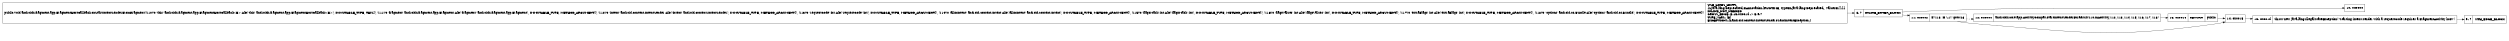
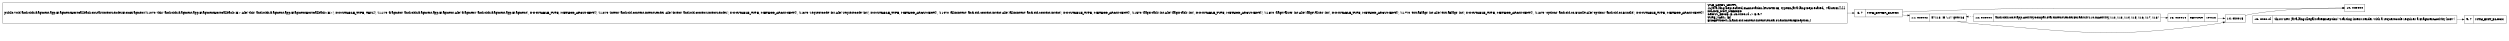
node "8: ?": text "INLINE_ENTER_BLOCK" -> "MTH_ENTER_BLOCK"
node "13: 0x0014": text "public" -> "return"
edge "11: 0x0002" -> "12: 0x0004": reversed
edge "14: 0x0015" -> "15: 0x001d": now "14: 0x0015" -> "10: 0x0000"
node "9: ?": text "MTH_EDGE_BLOCK" -> "MTH_EXIT_BLOCK"
